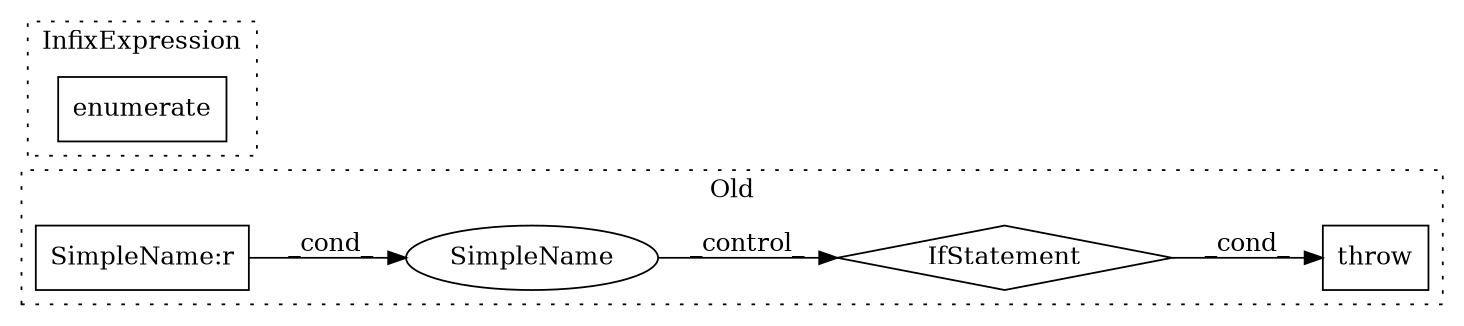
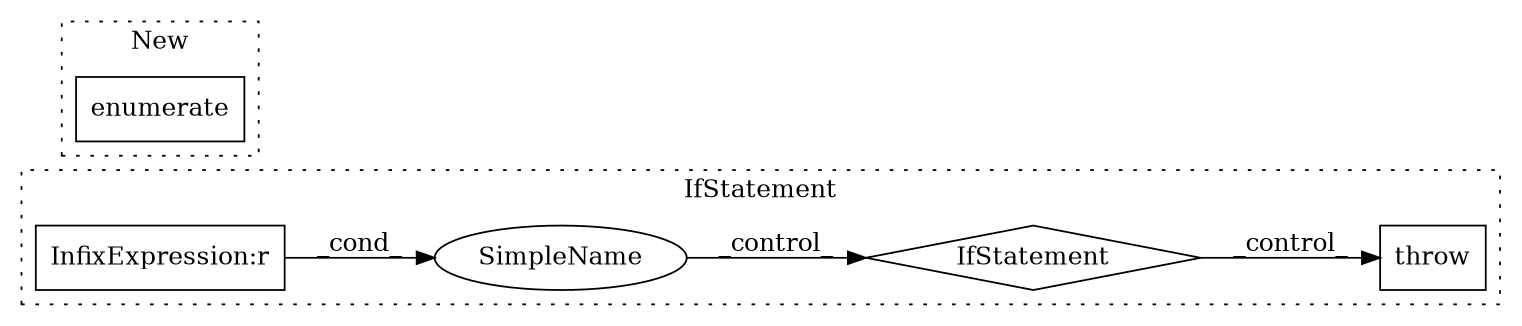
cluster "InfixExpression": label "InfixExpression" -> "New"
cluster "Old": label "Old" -> "IfStatement"
edge "IfStatement" -> "throw": label "_cond_" -> "_control_"
node "SimpleName:r": label "SimpleName:r" -> "InfixExpression:r"
